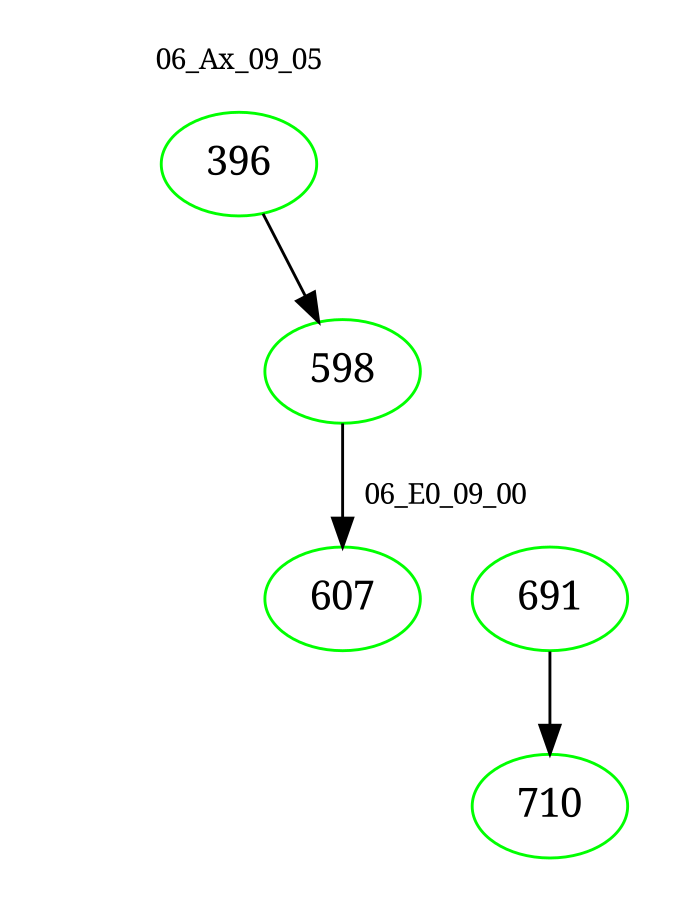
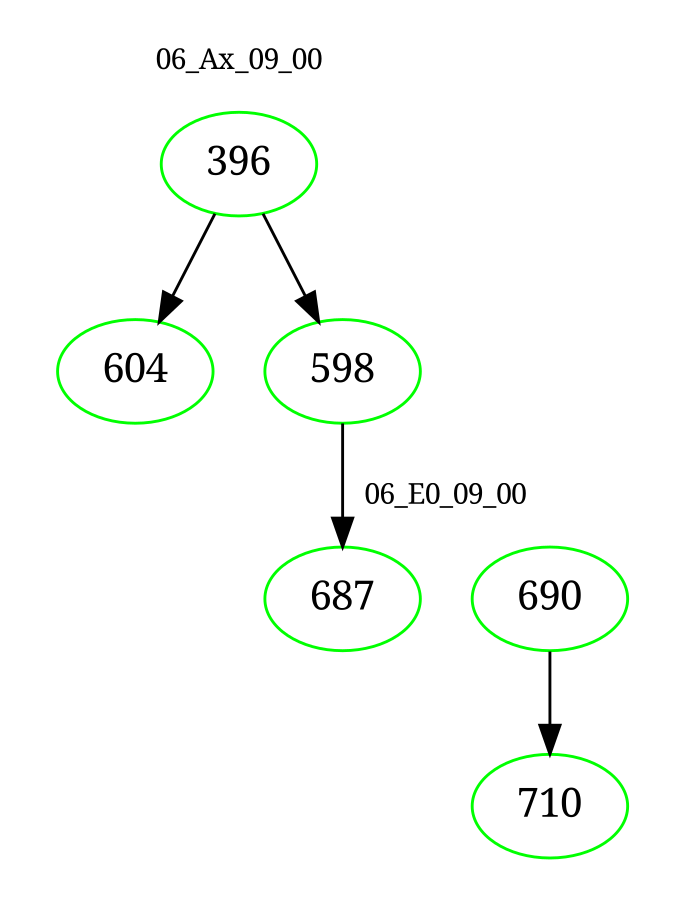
cluster "06_Ax_09_05": label "06_Ax_09_05" -> "06_Ax_09_00"
node "604": added
node "607": label "607" -> "687"
node "691": label "691" -> "690"
